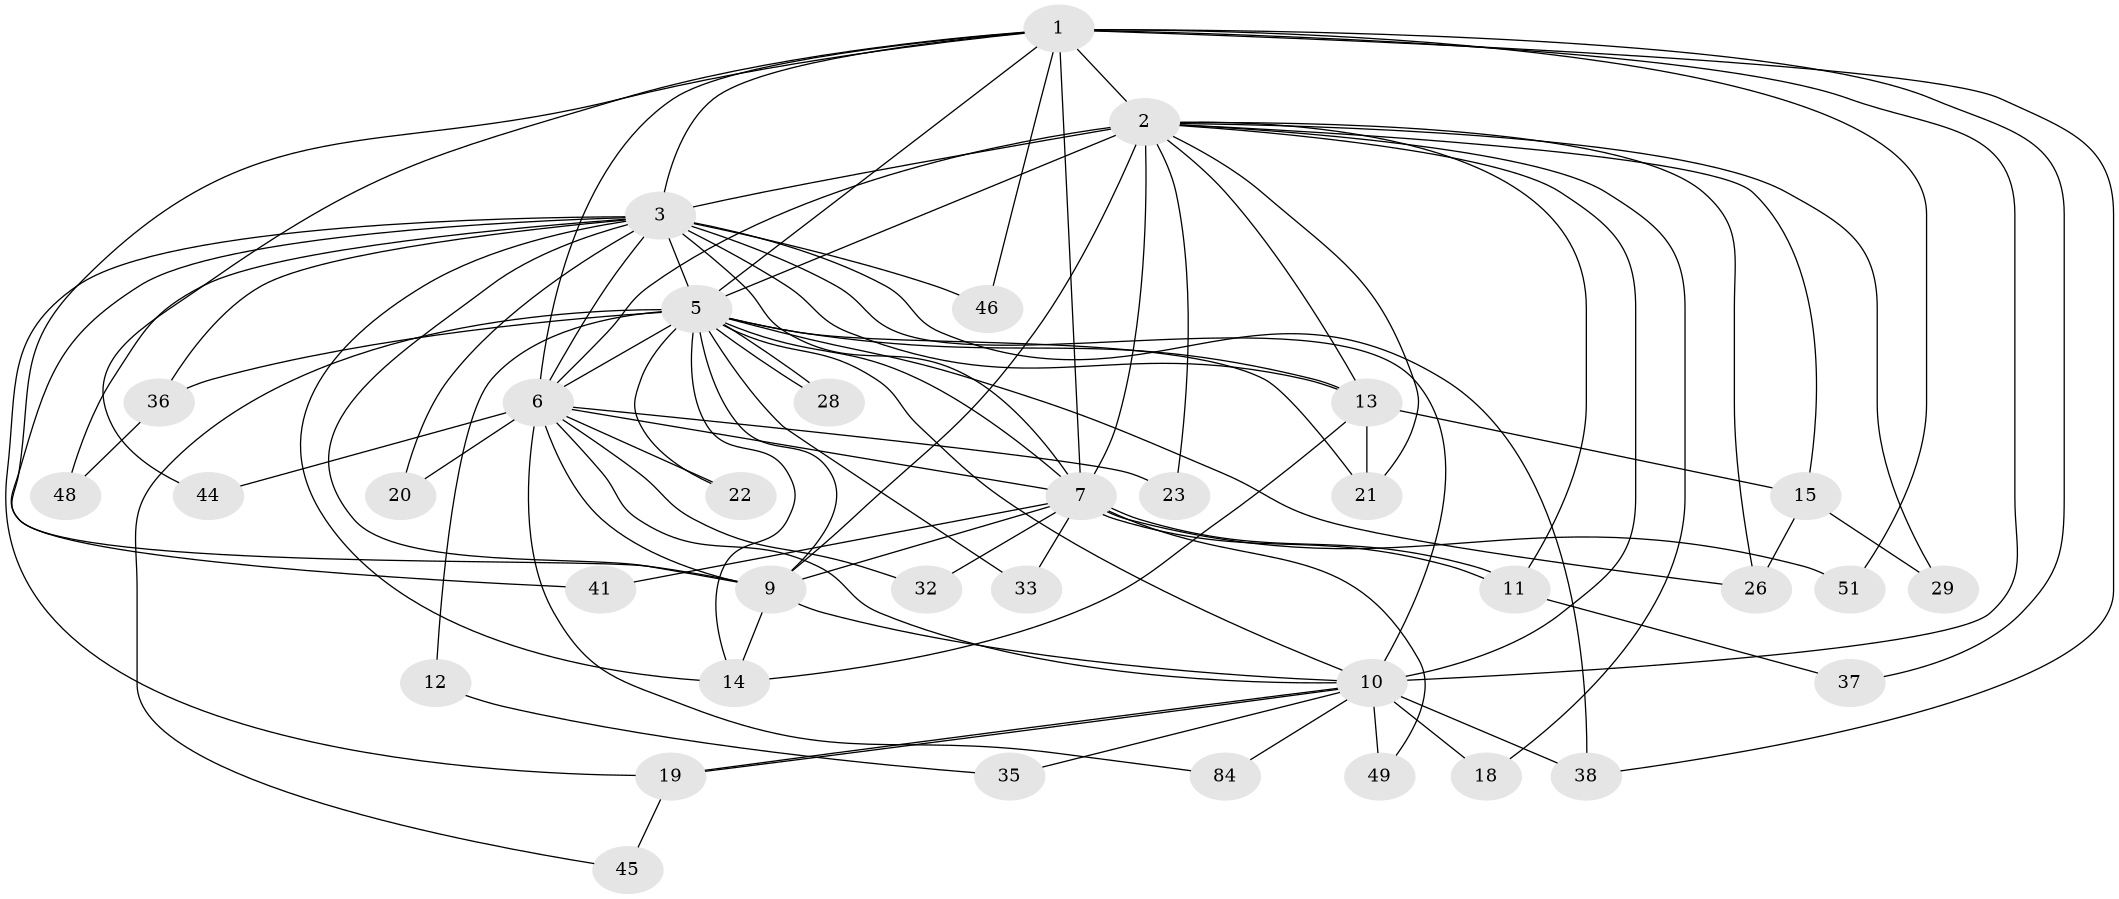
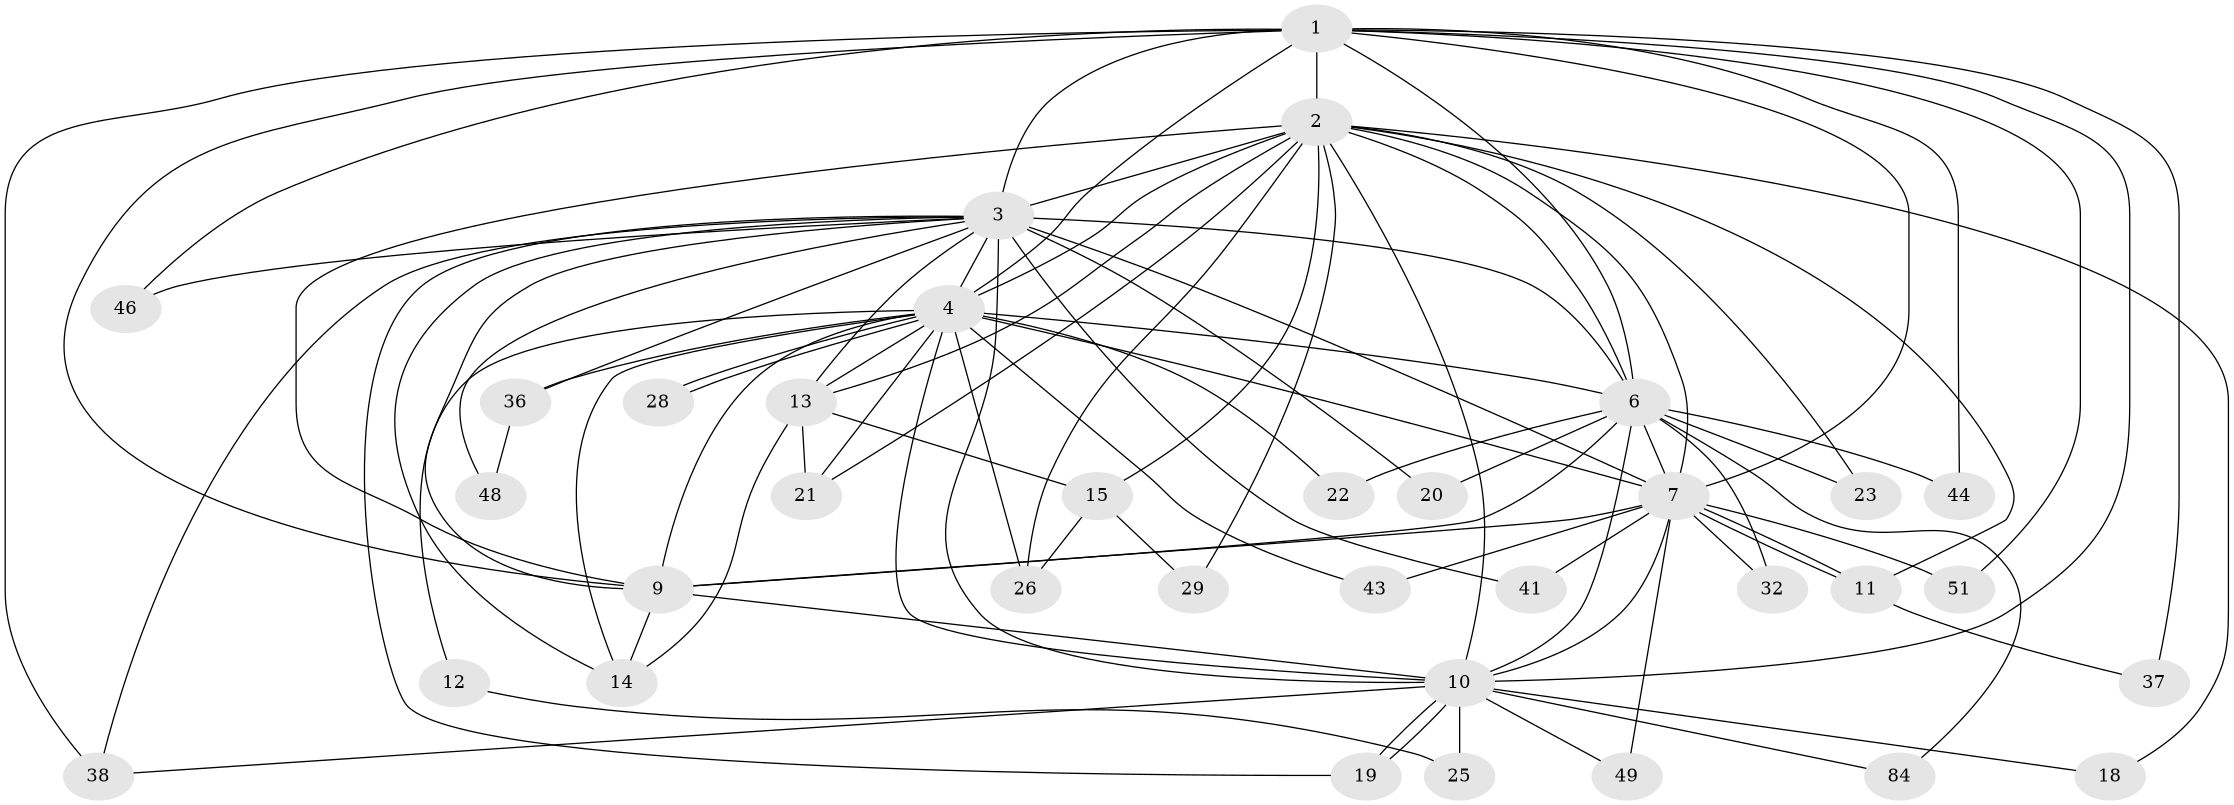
node "5": label "5" -> "4"
node "33": label "33" -> "43"
edge "7" -- "10": added
node "35": label "35" -> "25"
node "45": removed
